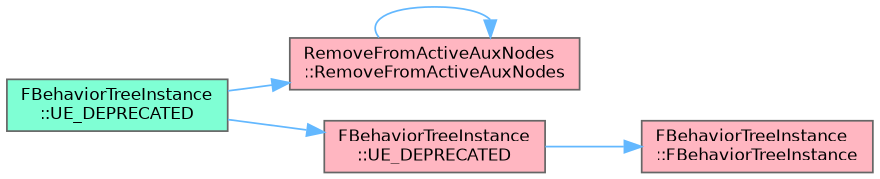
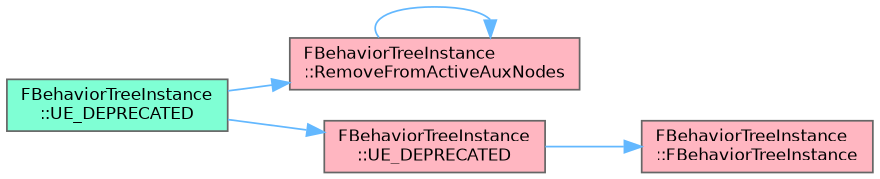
node "RemoveFromActiveAuxNodes ::RemoveFromActiveAuxNodes": label "RemoveFromActiveAuxNodes ::RemoveFromActiveAuxNodes" -> "FBehaviorTreeInstance ::RemoveFromActiveAuxNodes"
